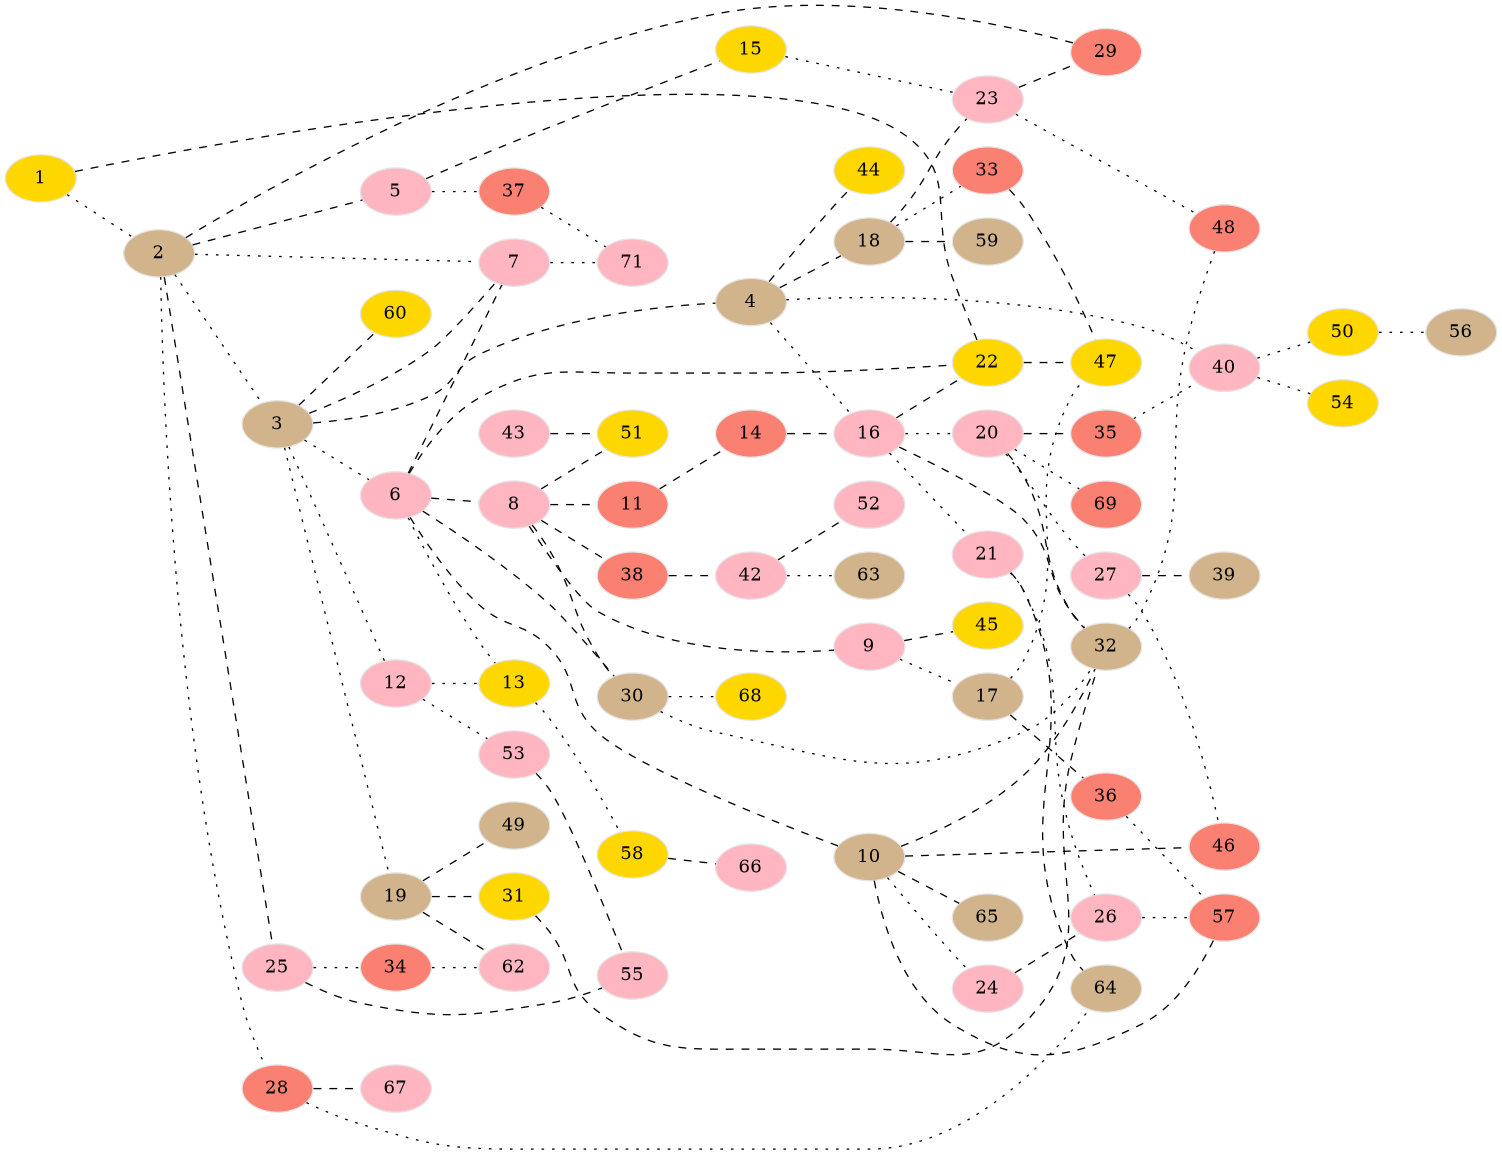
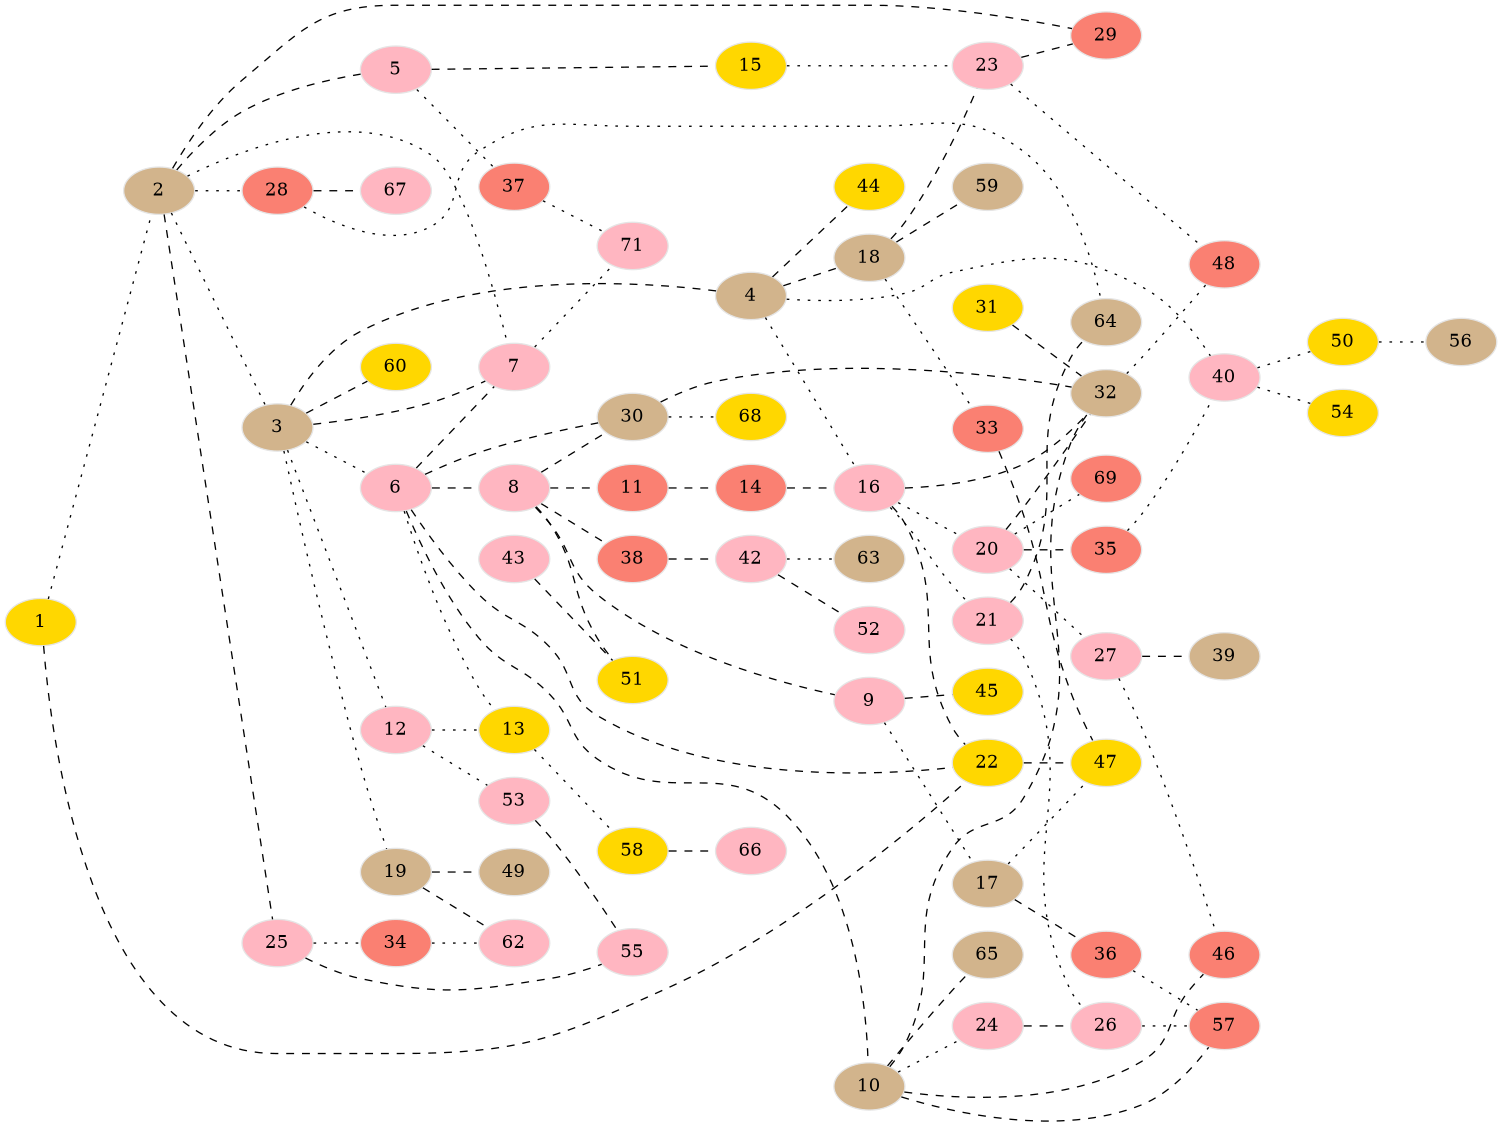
edge "32" -- "30": style dotted -> dashed
edge "19" -- "31": removed
